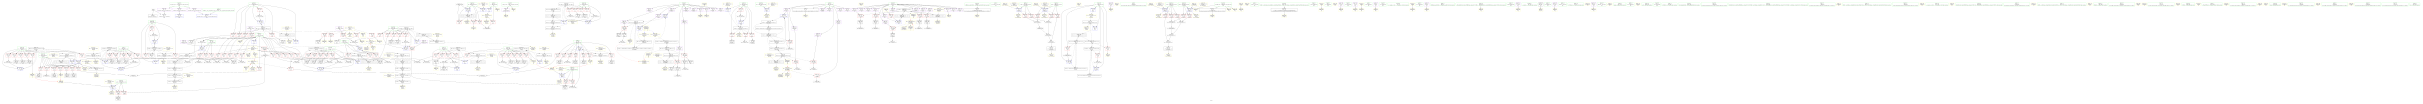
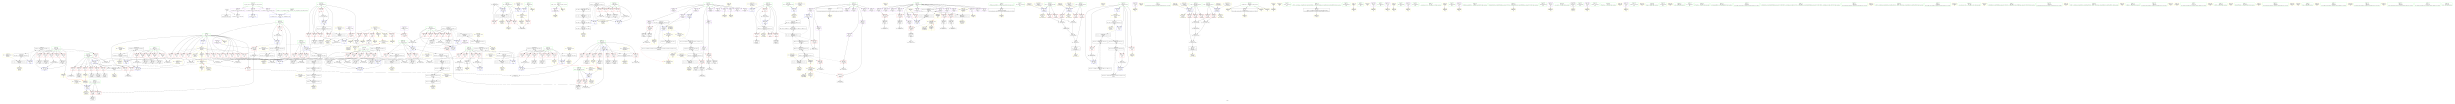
node "NodeID: 469": removed
node "NodeID: 120": removed
